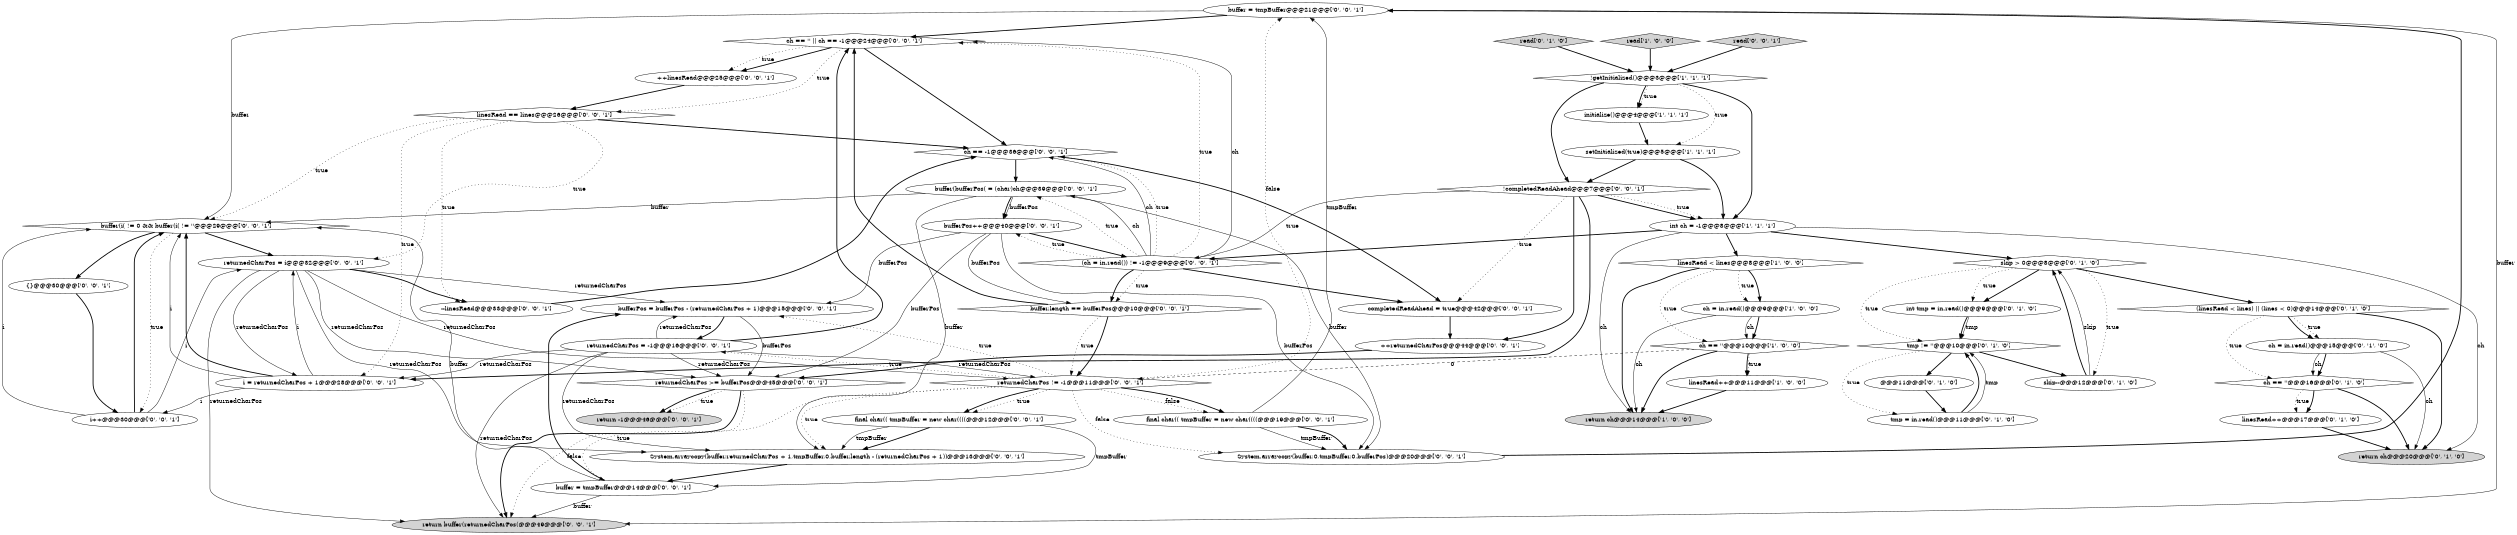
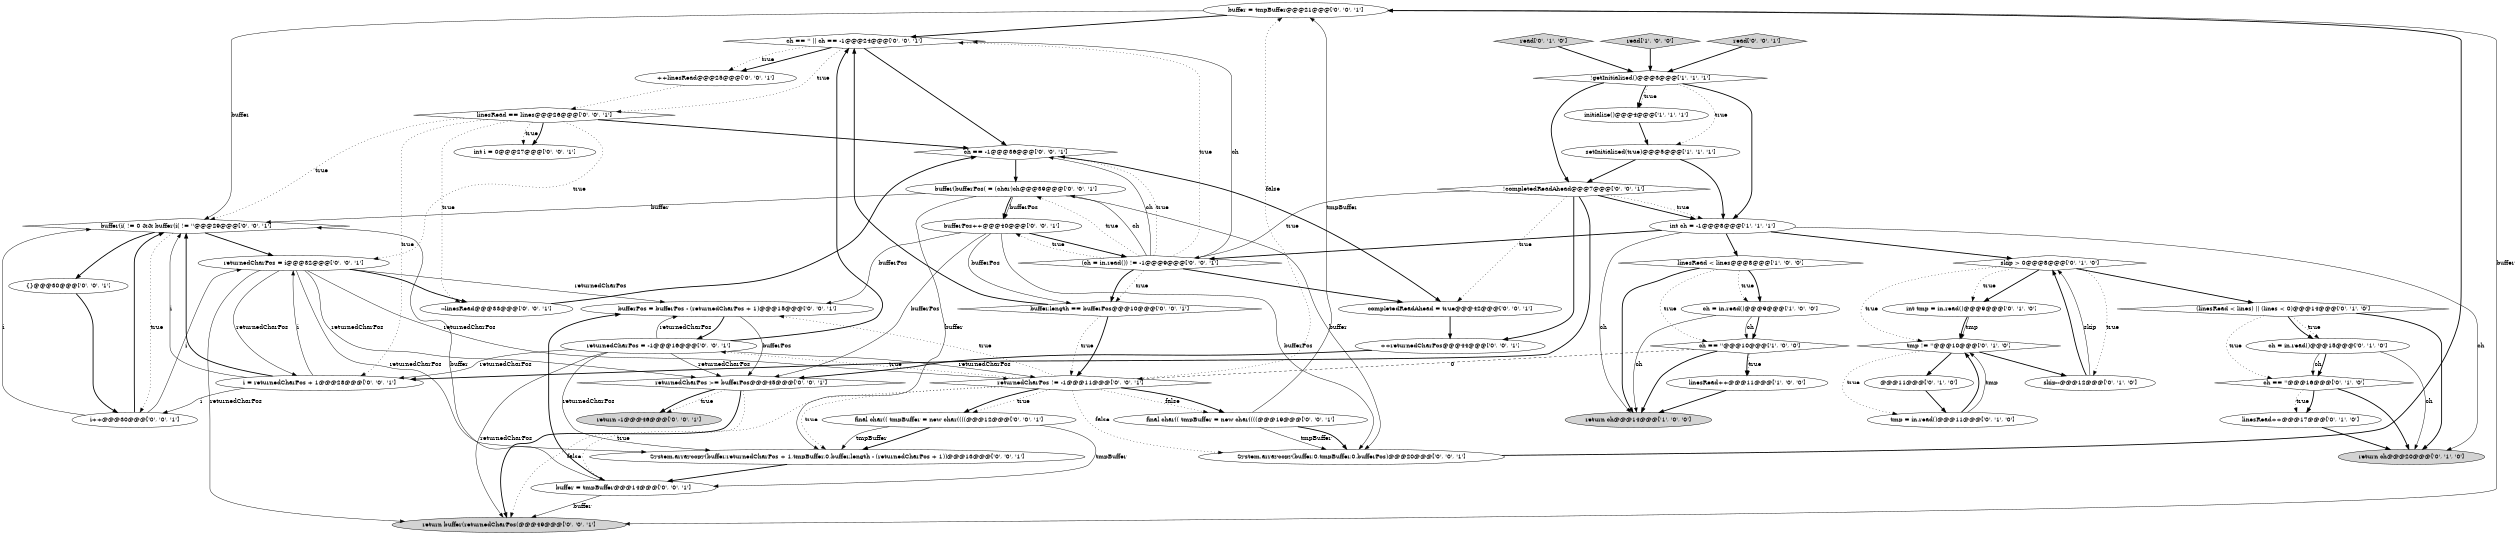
edge "++linesRead@@@25@@@['0', '0', '1']" -> "linesRead == lines@@@26@@@['0', '0', '1']": style bold -> dotted
node "int i = 0@@@27@@@['0', '0', '1']": added
